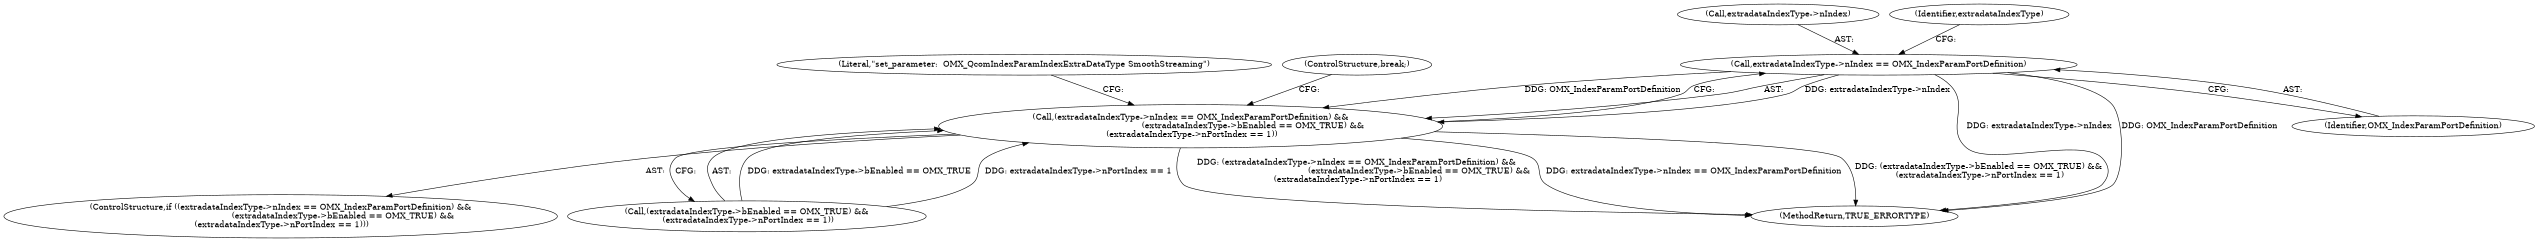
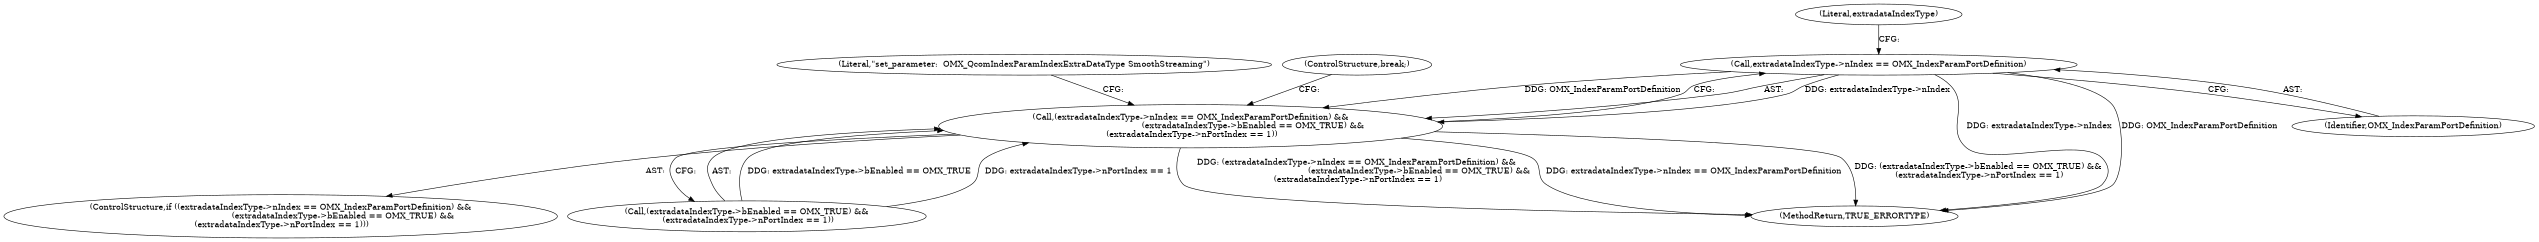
node "(Call,extradataIndexType->nIndex)": removed
node "(Identifier,extradataIndexType)": label "(Identifier,extradataIndexType)" -> "(Literal,extradataIndexType)"
